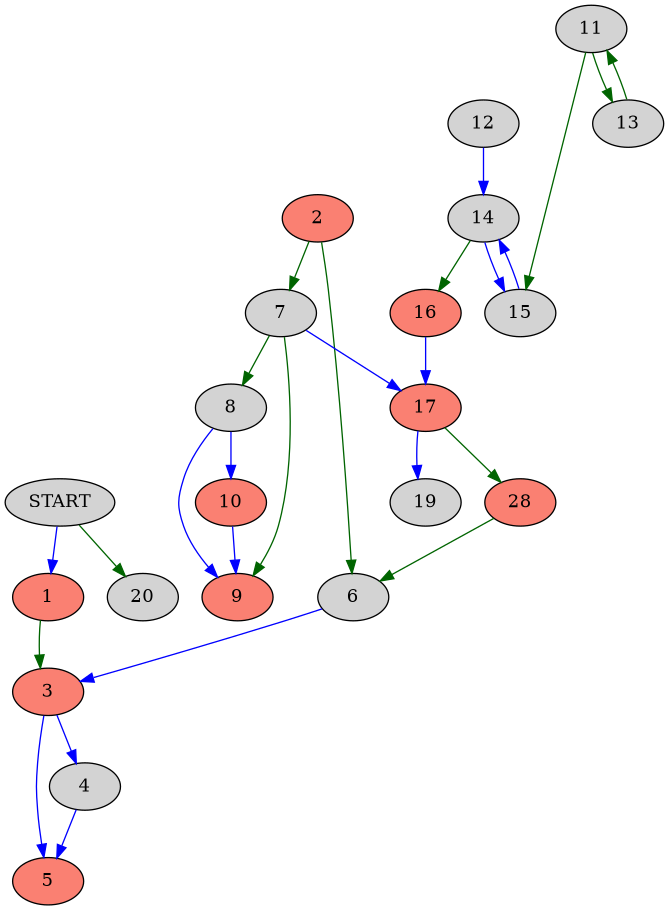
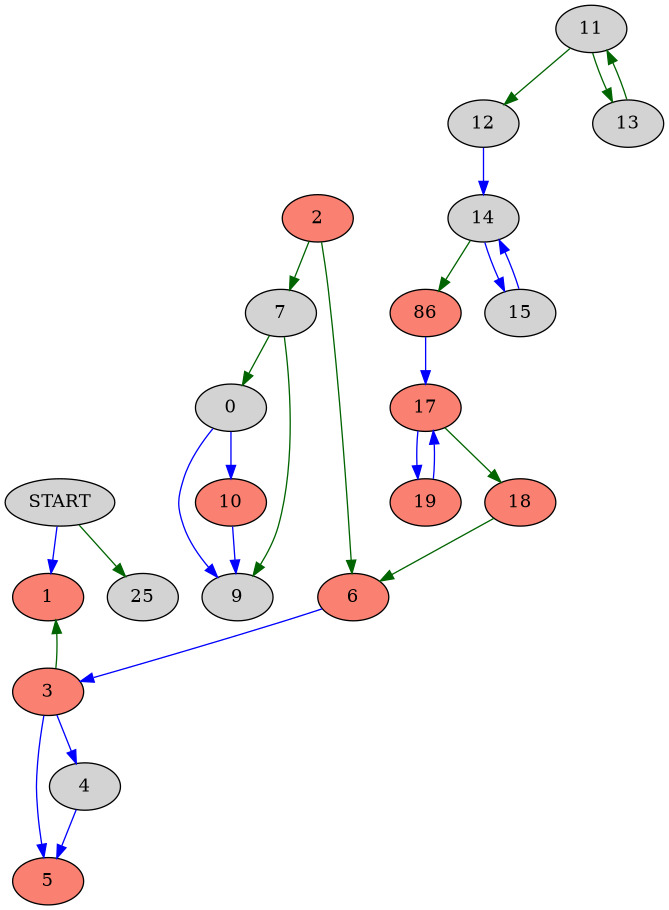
edge "11" -> "15": now "11" -> "12"
node "16": label "16" -> "86"
edge "7" -> "17": now "19" -> "17"
node "8": label "8" -> "0"
node "19": fillcolor lightgrey -> salmon
node "28": label "28" -> "18"
node "20": label "20" -> "25"
node "9": fillcolor salmon -> lightgrey
node "6": fillcolor lightgrey -> salmon
edge "1" -> "3": reversed
